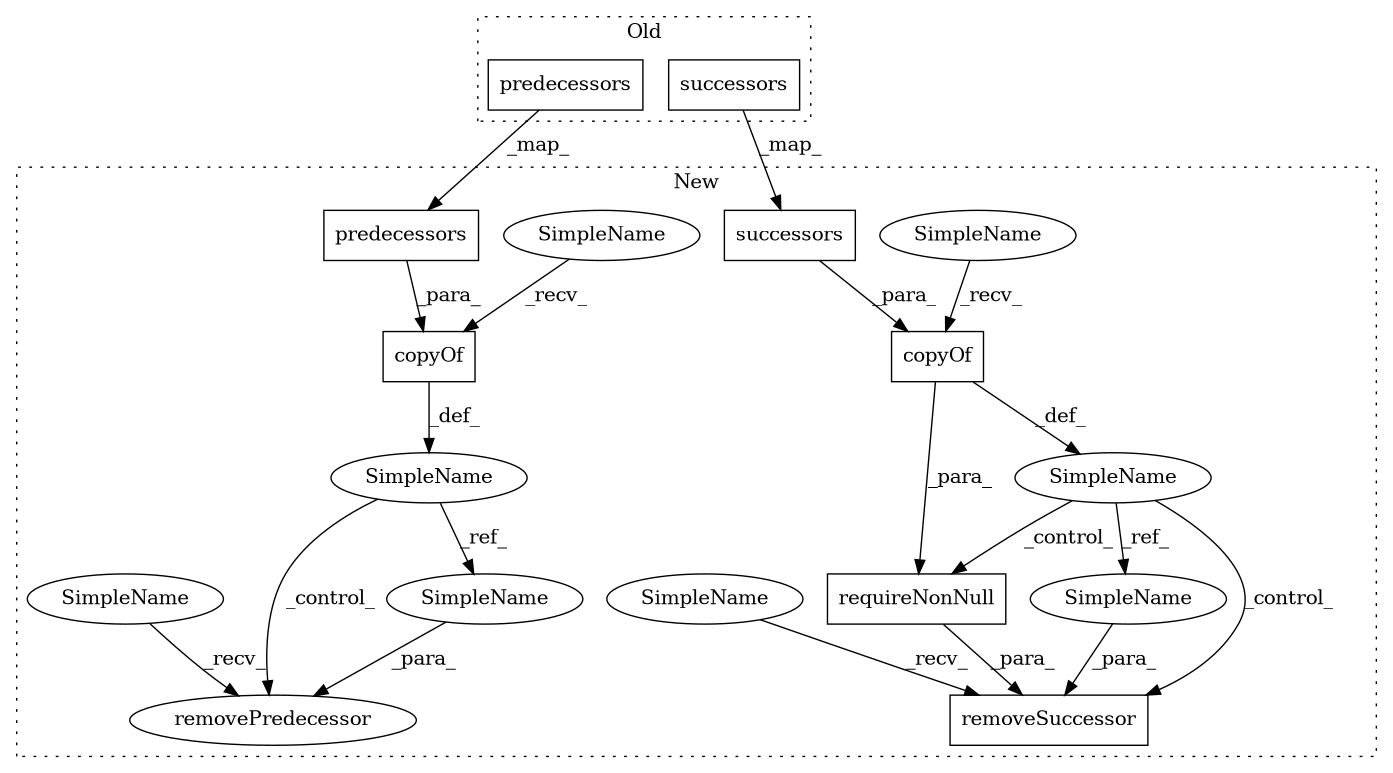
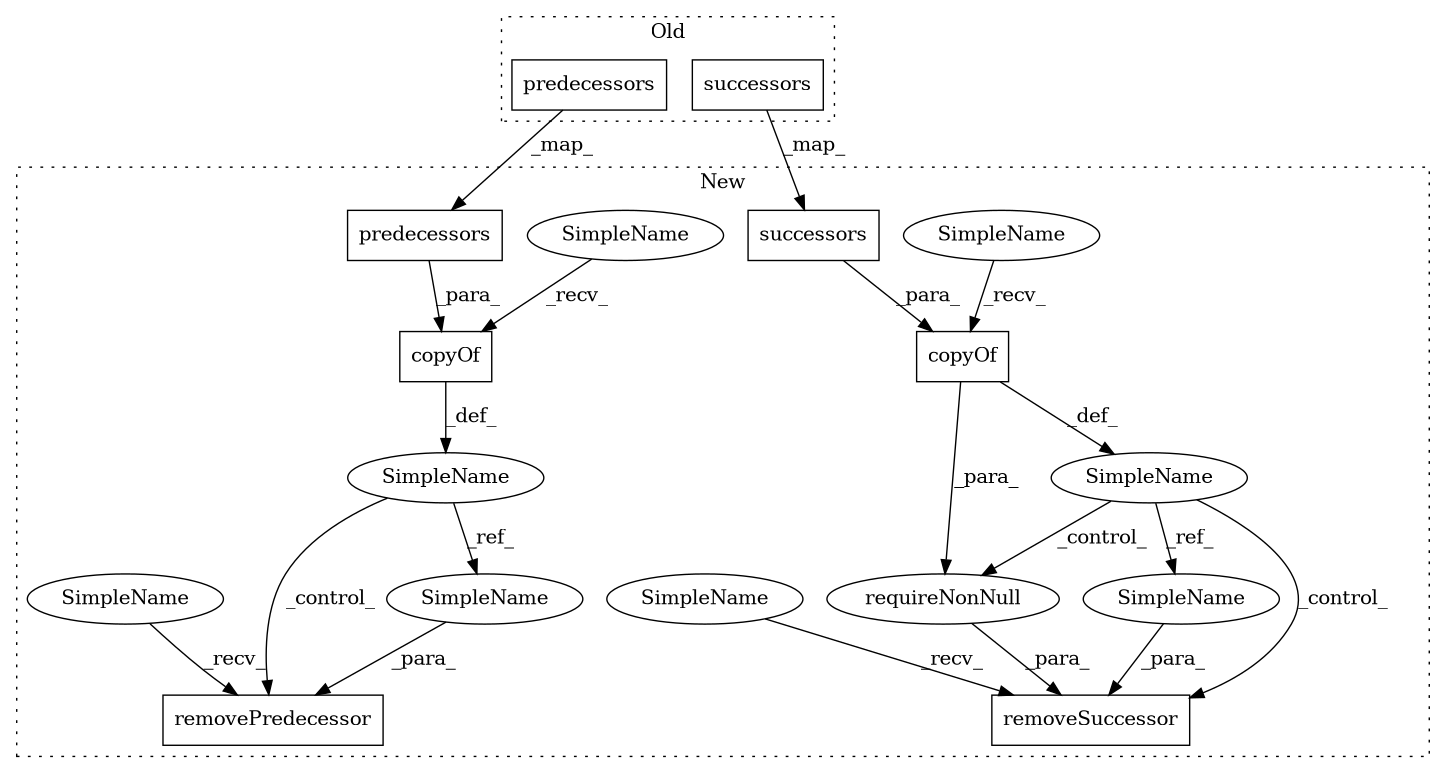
node "requireNonNull": shape box -> ellipse
node "removePredecessor": shape ellipse -> box
